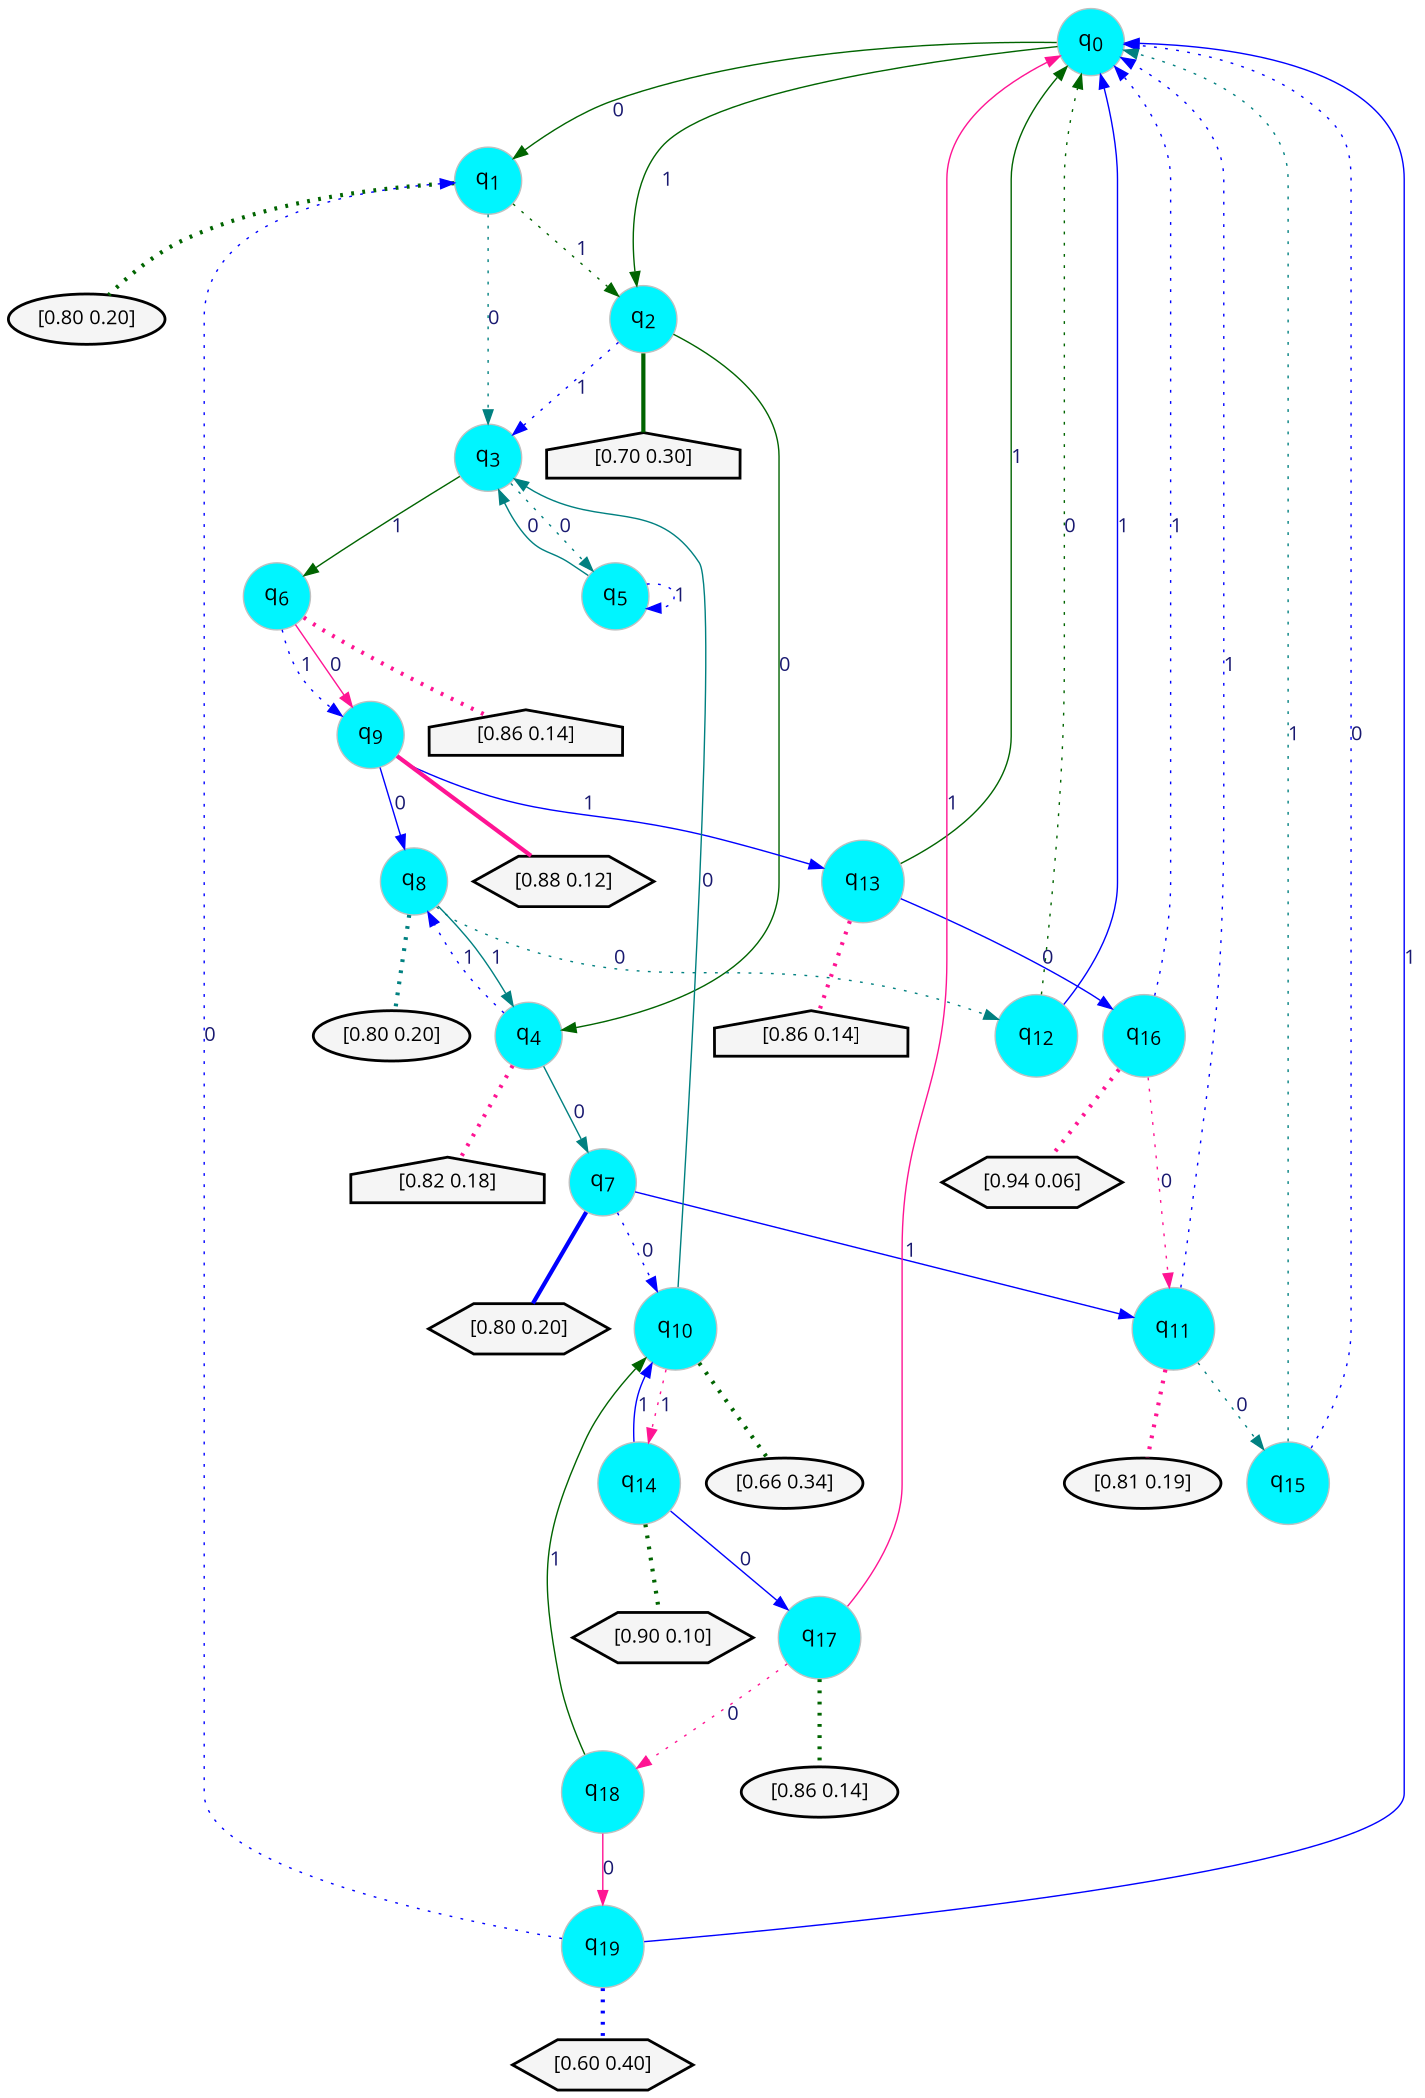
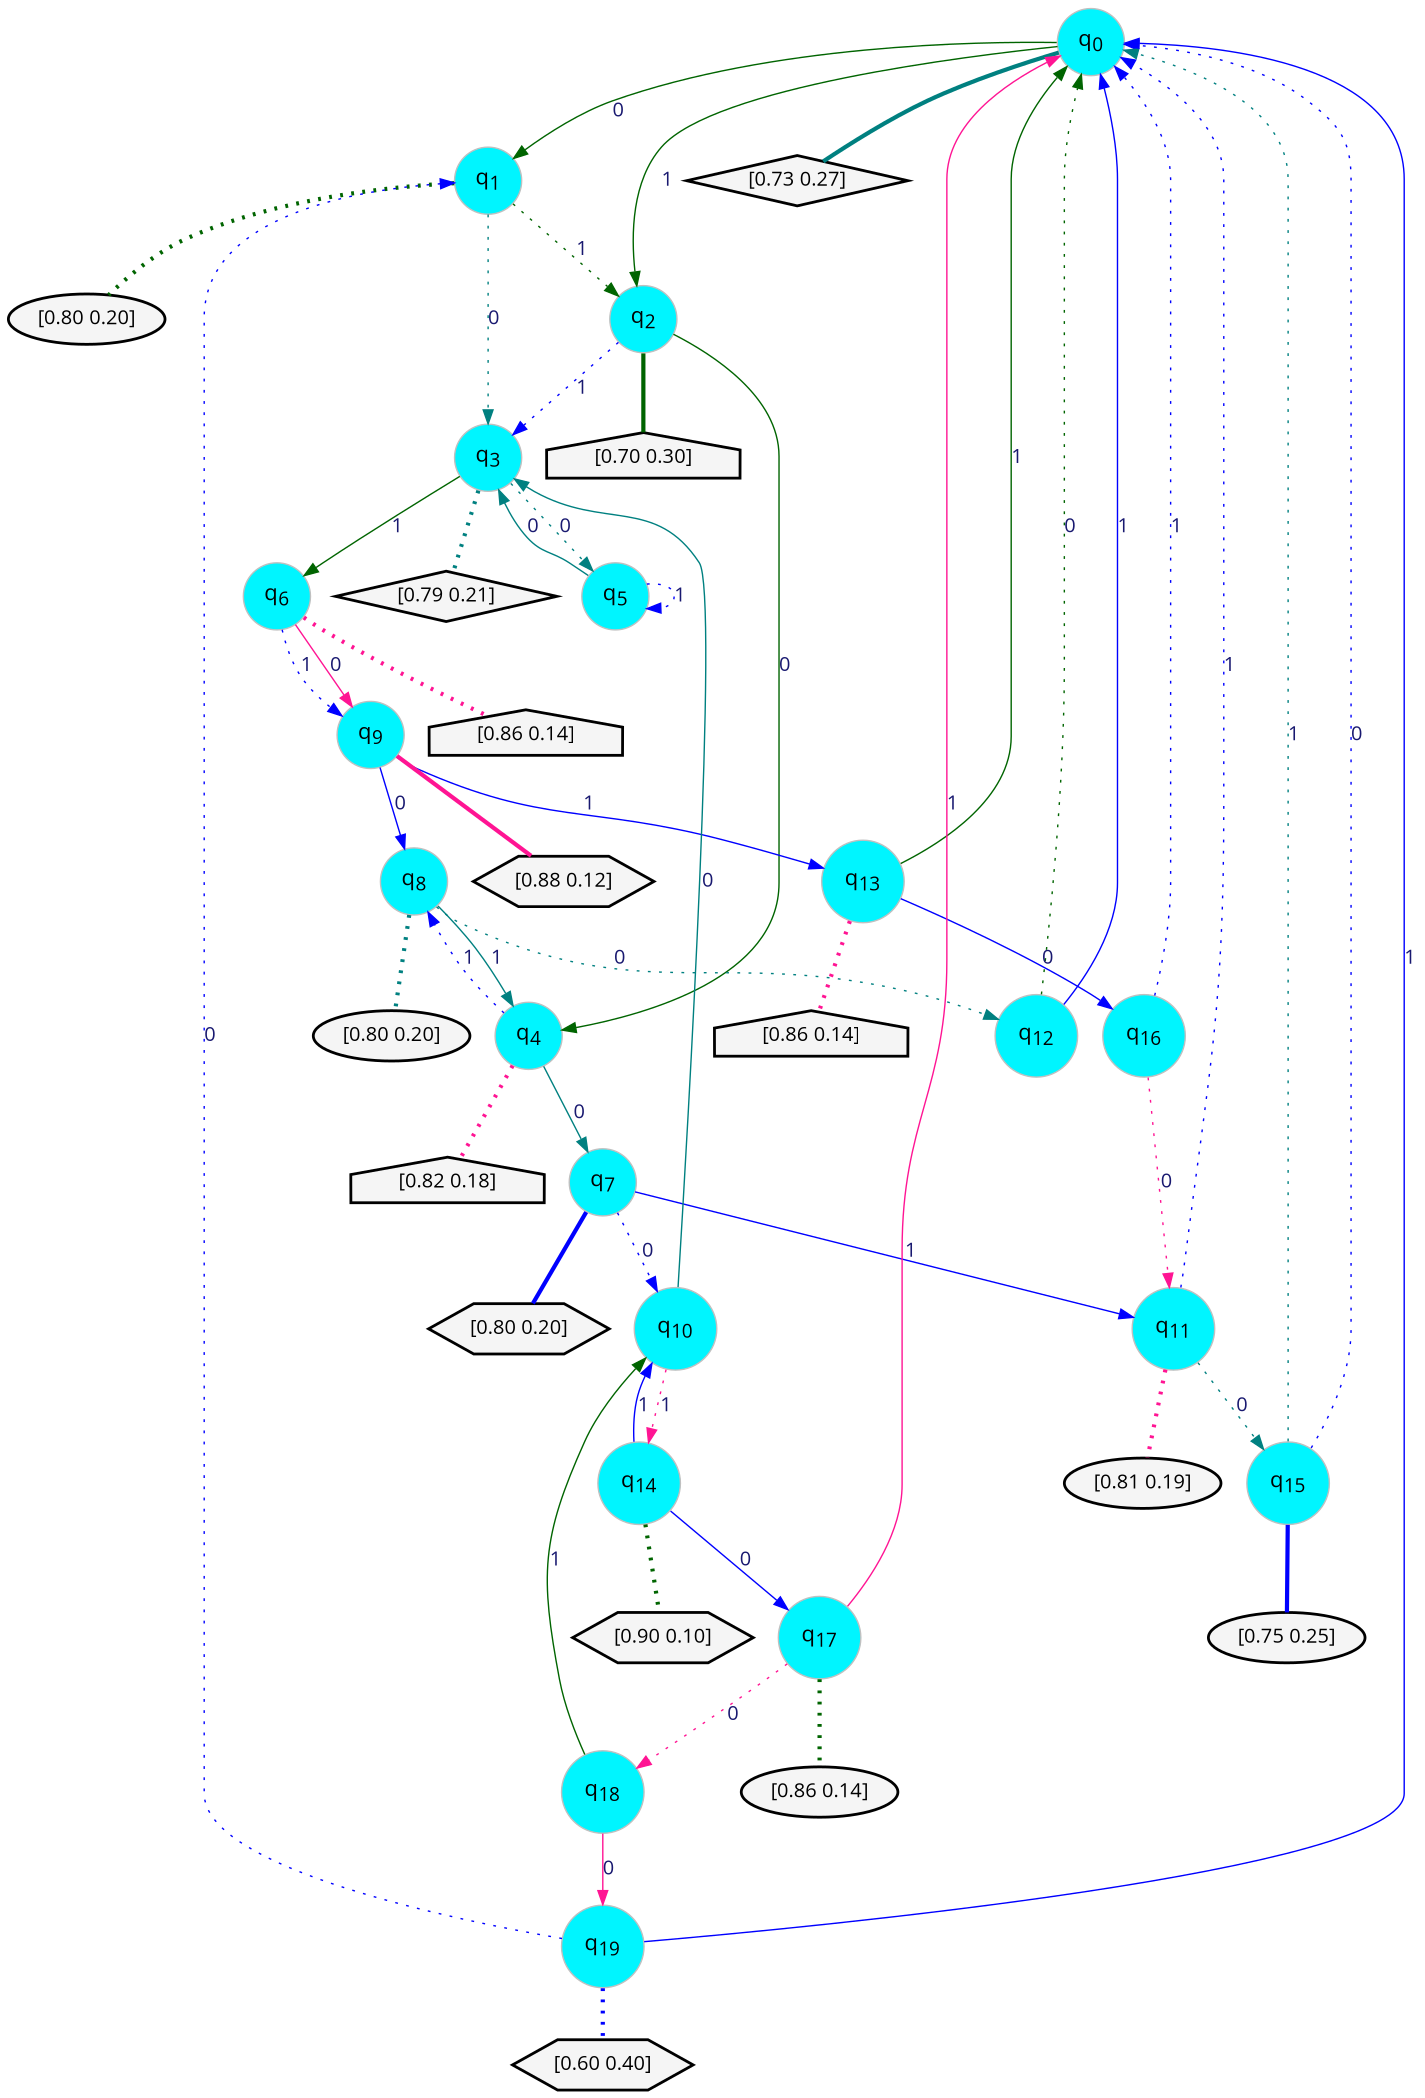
node "[0.73 0.27]": added
node "[0.79 0.21]": added
node "[0.94 0.06]": removed
node "[0.66 0.34]": removed
node "[0.75 0.25]": added
